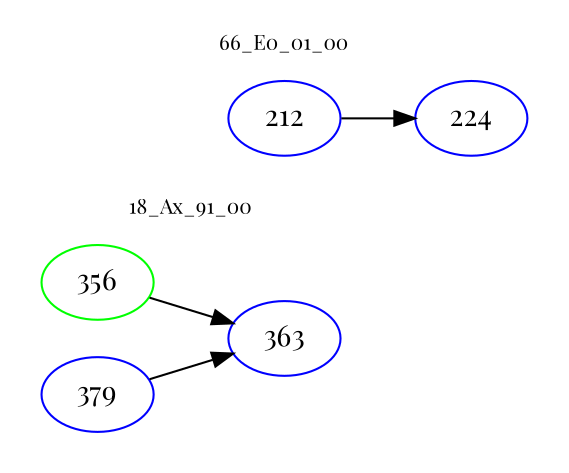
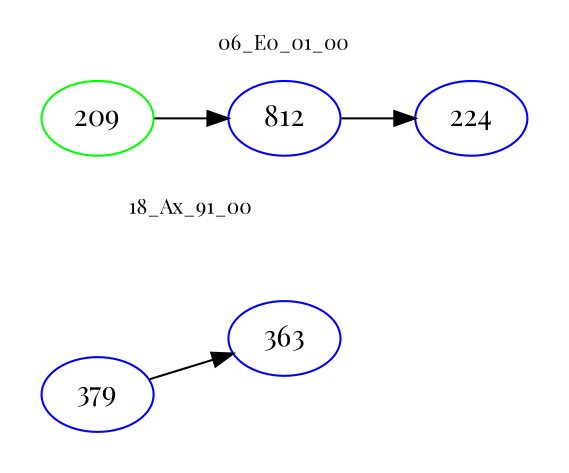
cluster "66_E0_01_00": label "66_E0_01_00" -> "06_E0_01_00"
node "209": added
node "212": label "212" -> "812"
node "356": removed
